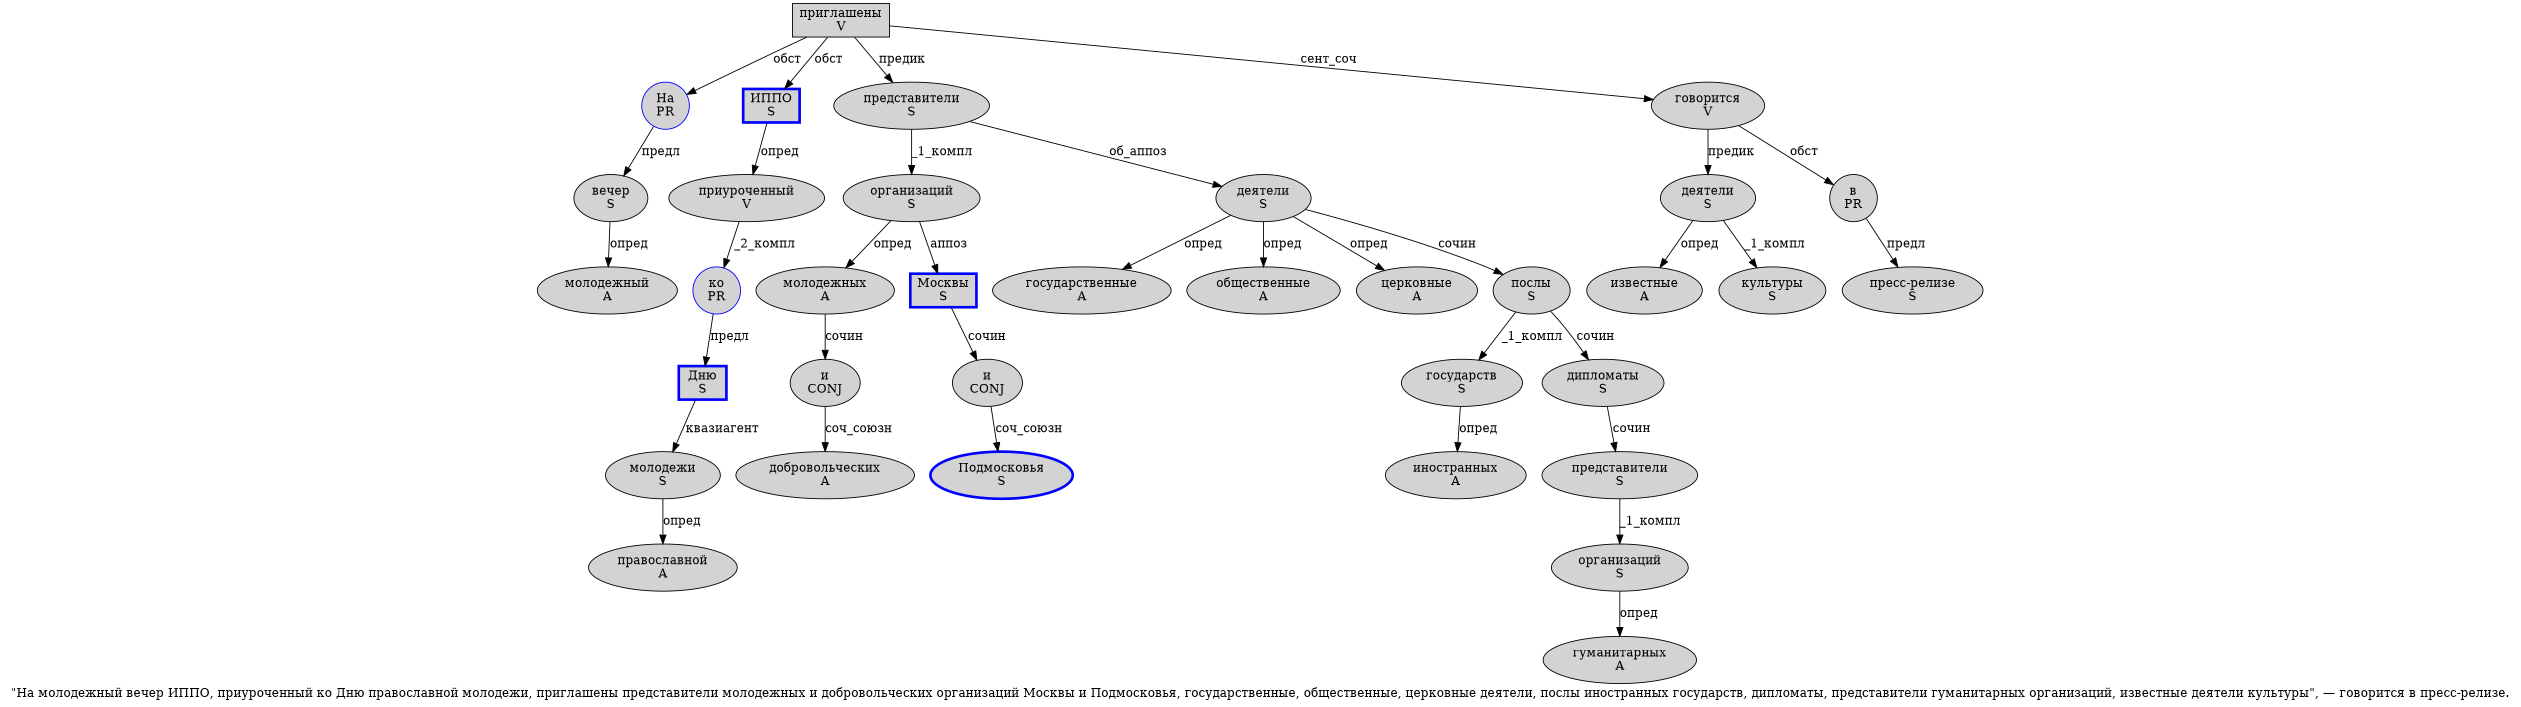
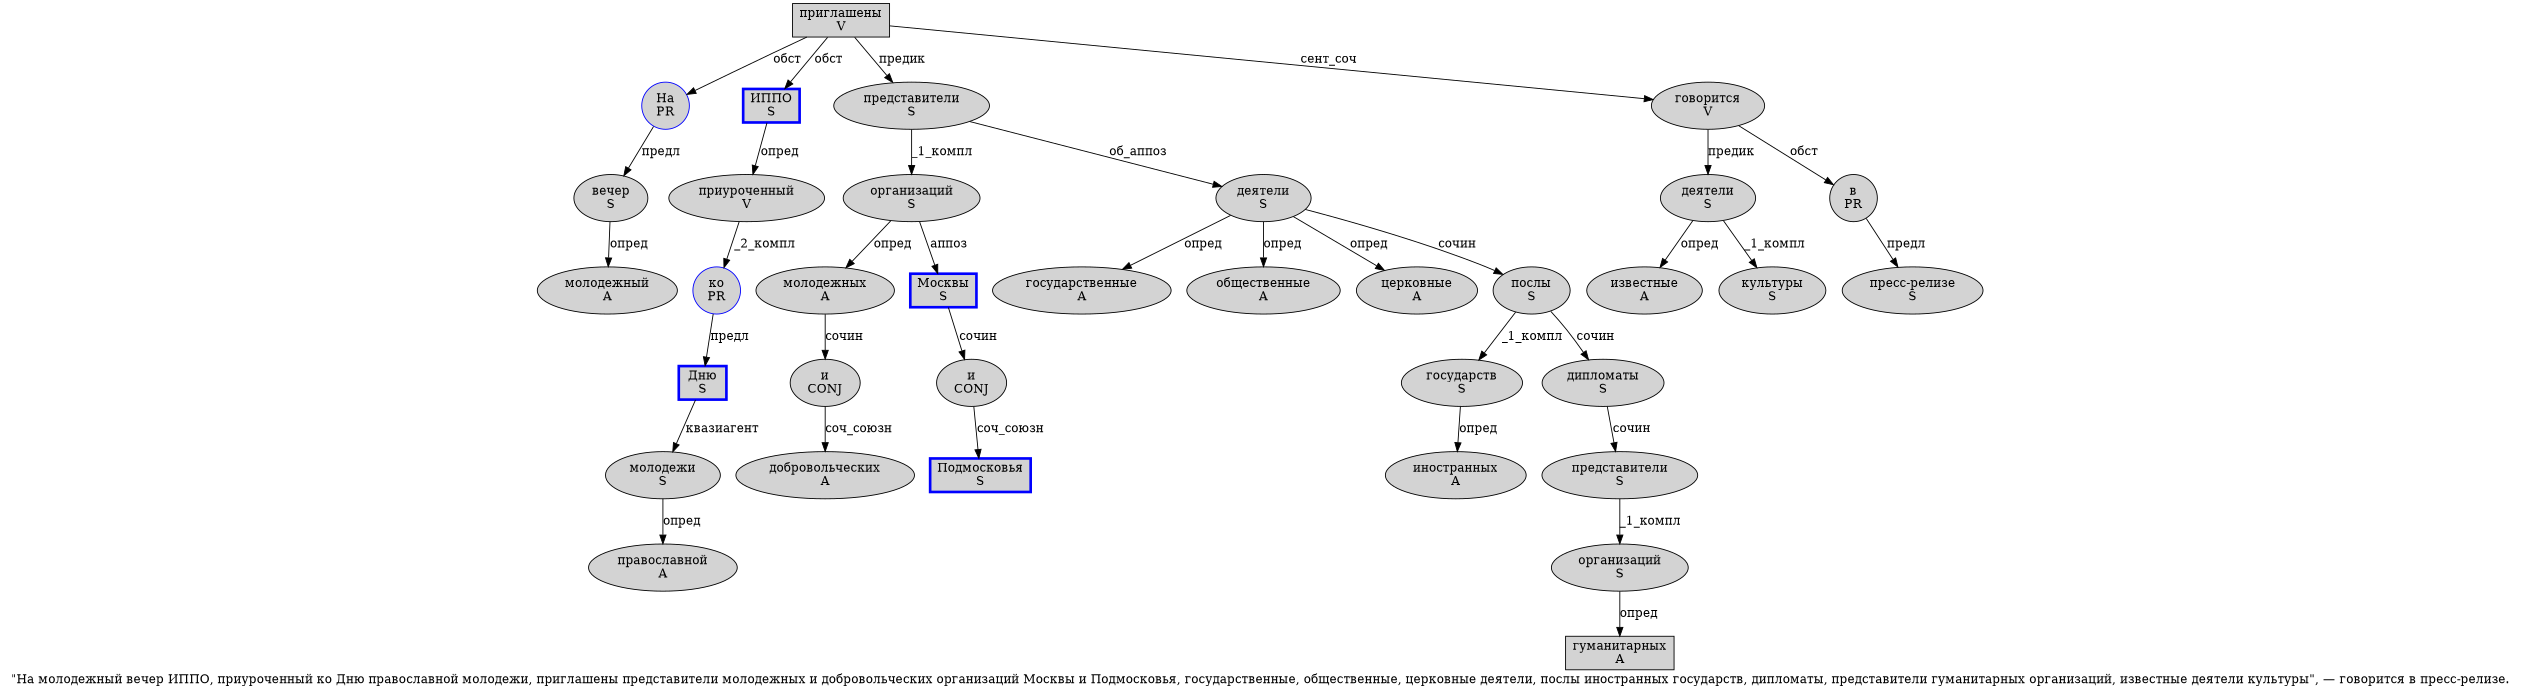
node "Подмосковья S": shape ellipse -> box
node "гуманитарных A": shape ellipse -> box
